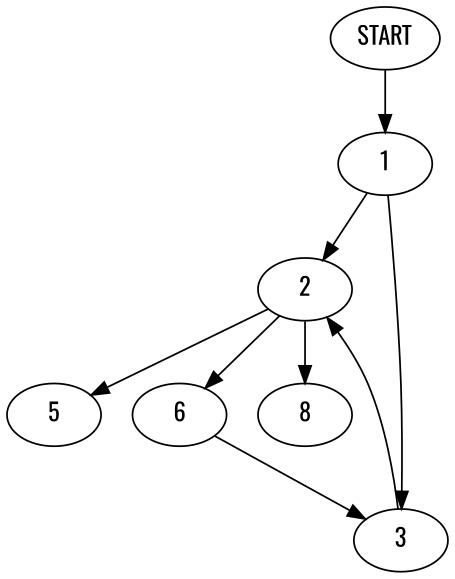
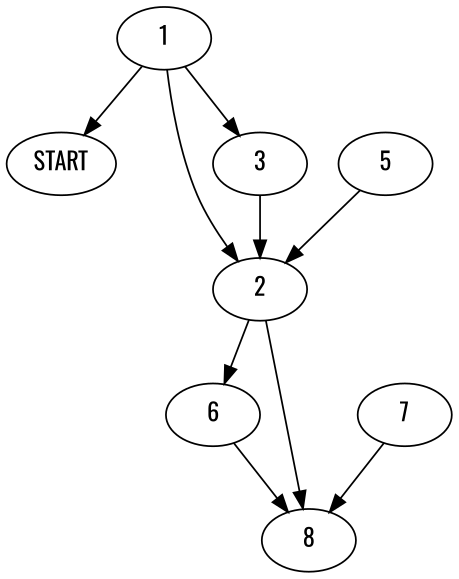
edge "START" -> "1": reversed
edge "2" -> "5": reversed
node "7": added
edge "6" -> "3": now "6" -> "8"
